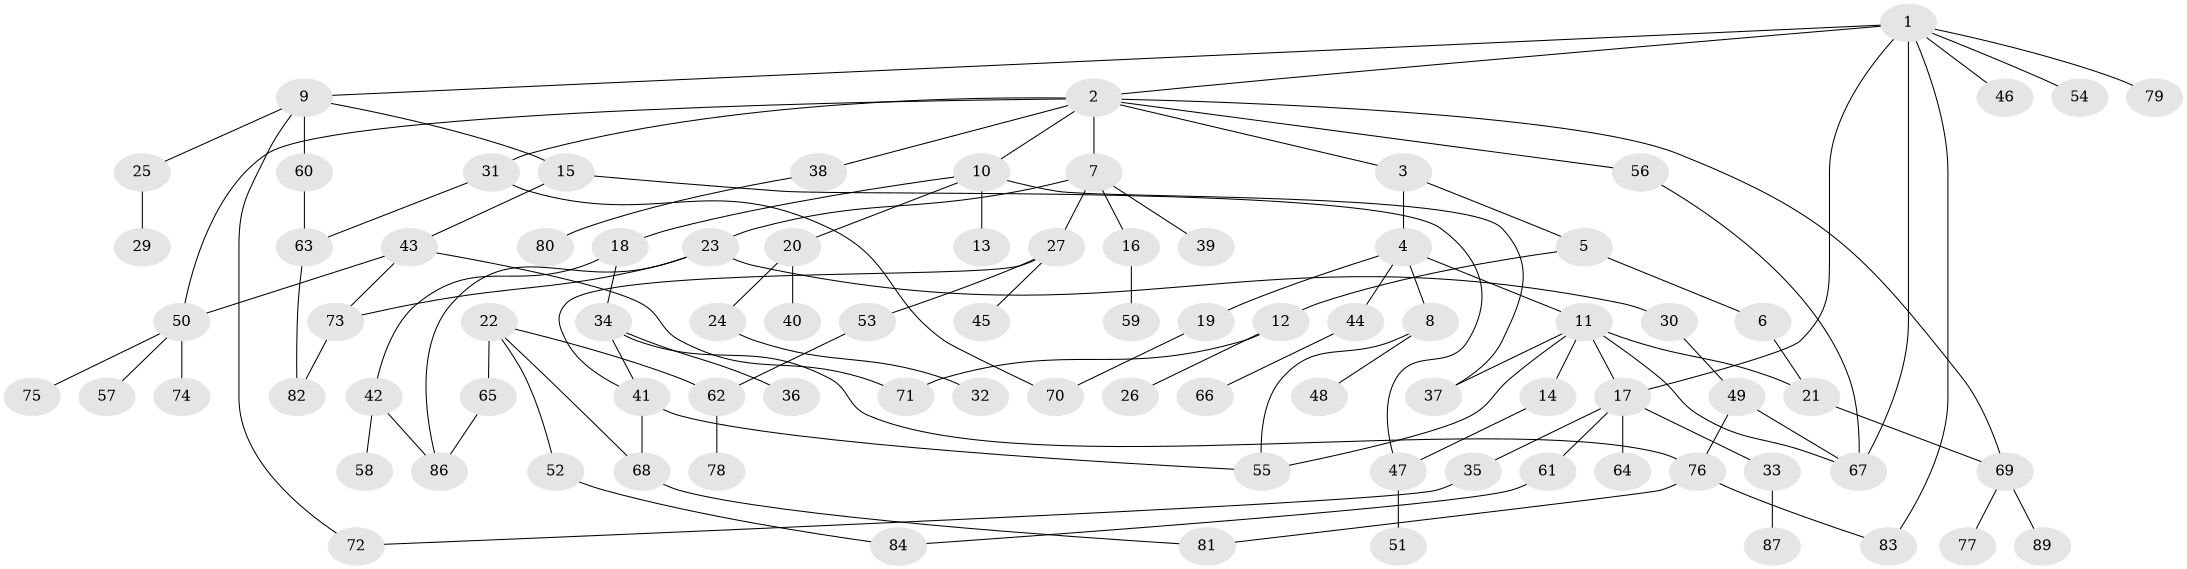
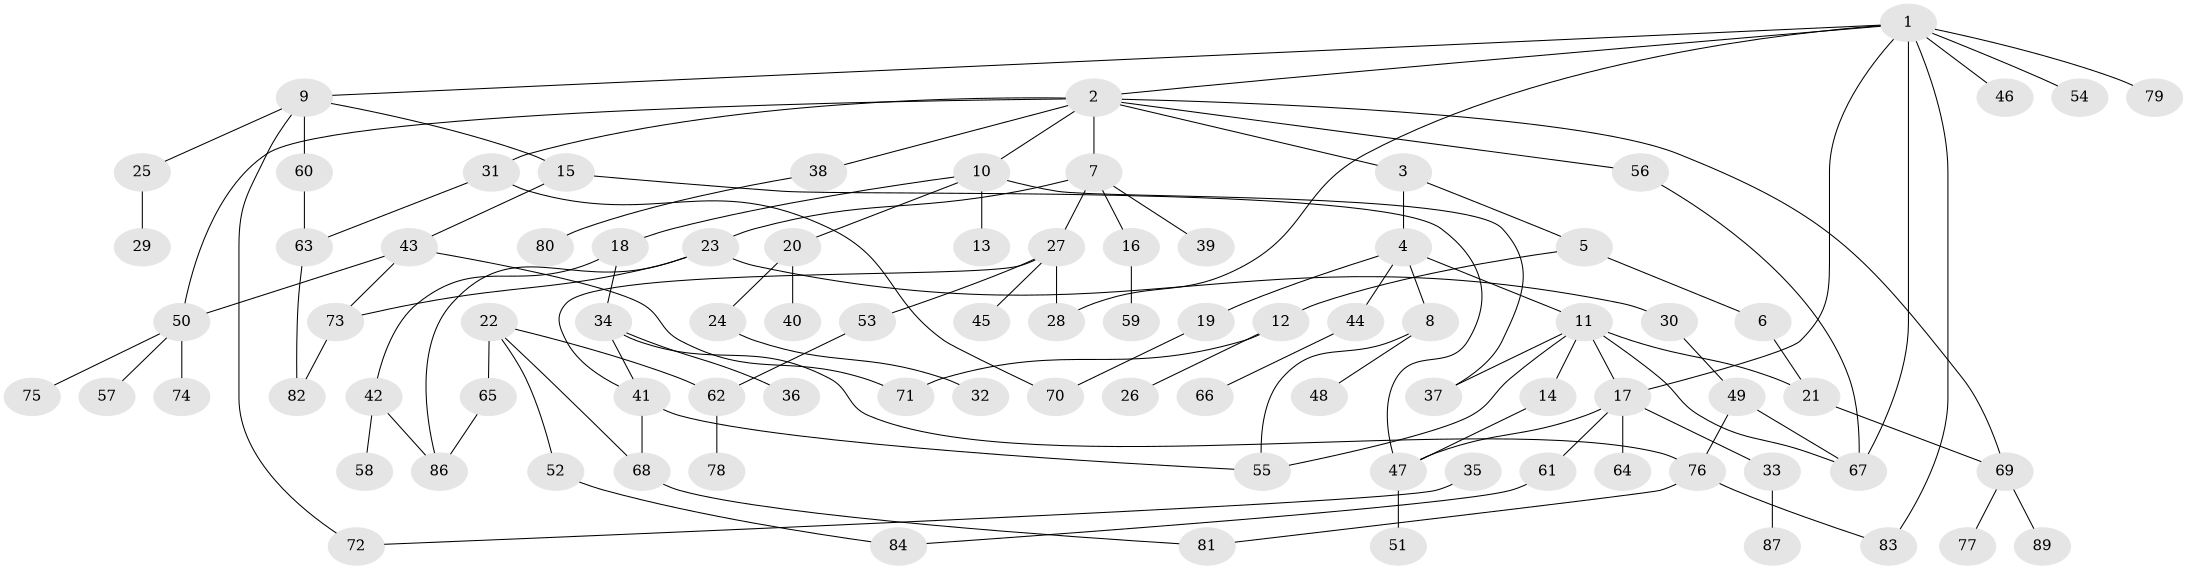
node "28": added
edge "17" -- "35": now "17" -- "47"
